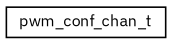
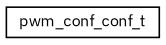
node "pwm_conf_chan_t": label "pwm_conf_chan_t" -> "pwm_conf_conf_t"
